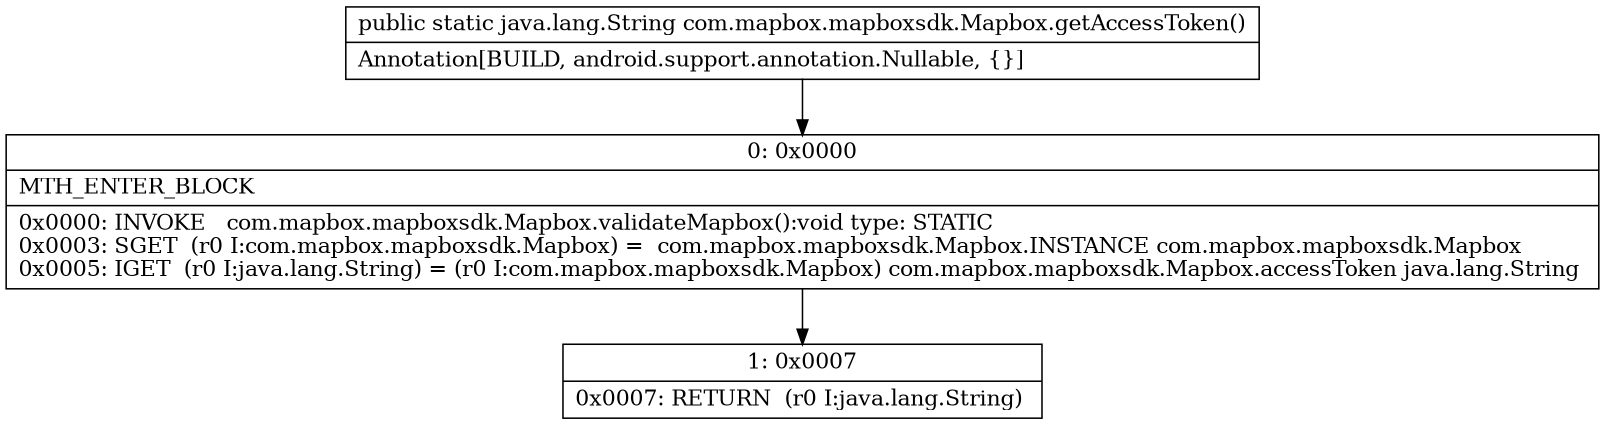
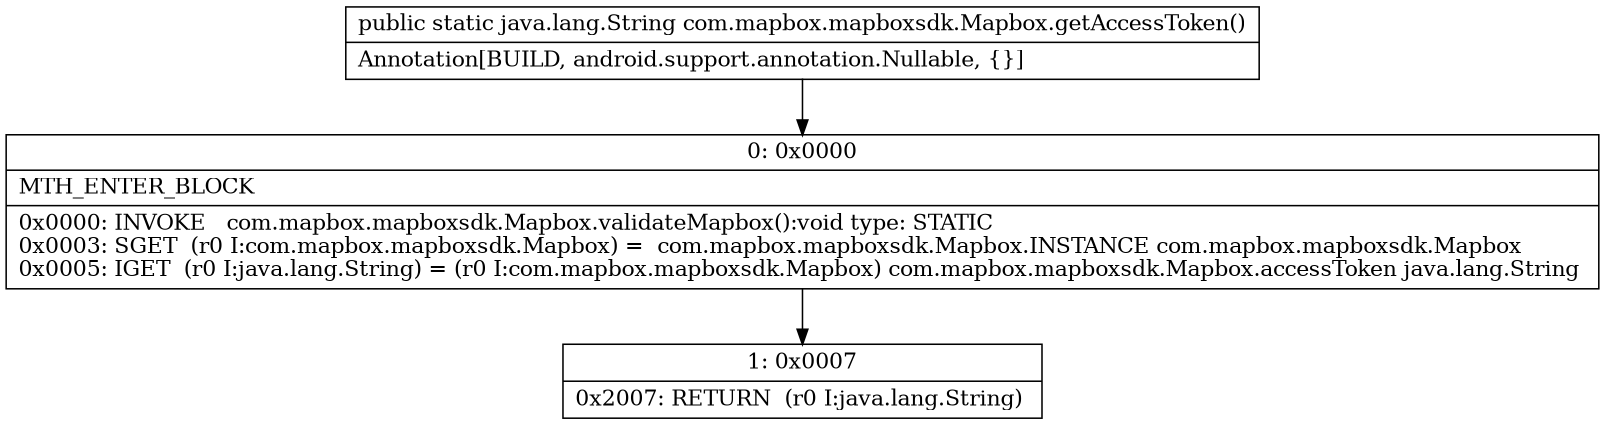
node "1: 0x0007": text "0x0007: RETURN  (r0 I:java.lang.String)" -> "0x2007: RETURN  (r0 I:java.lang.String)"
